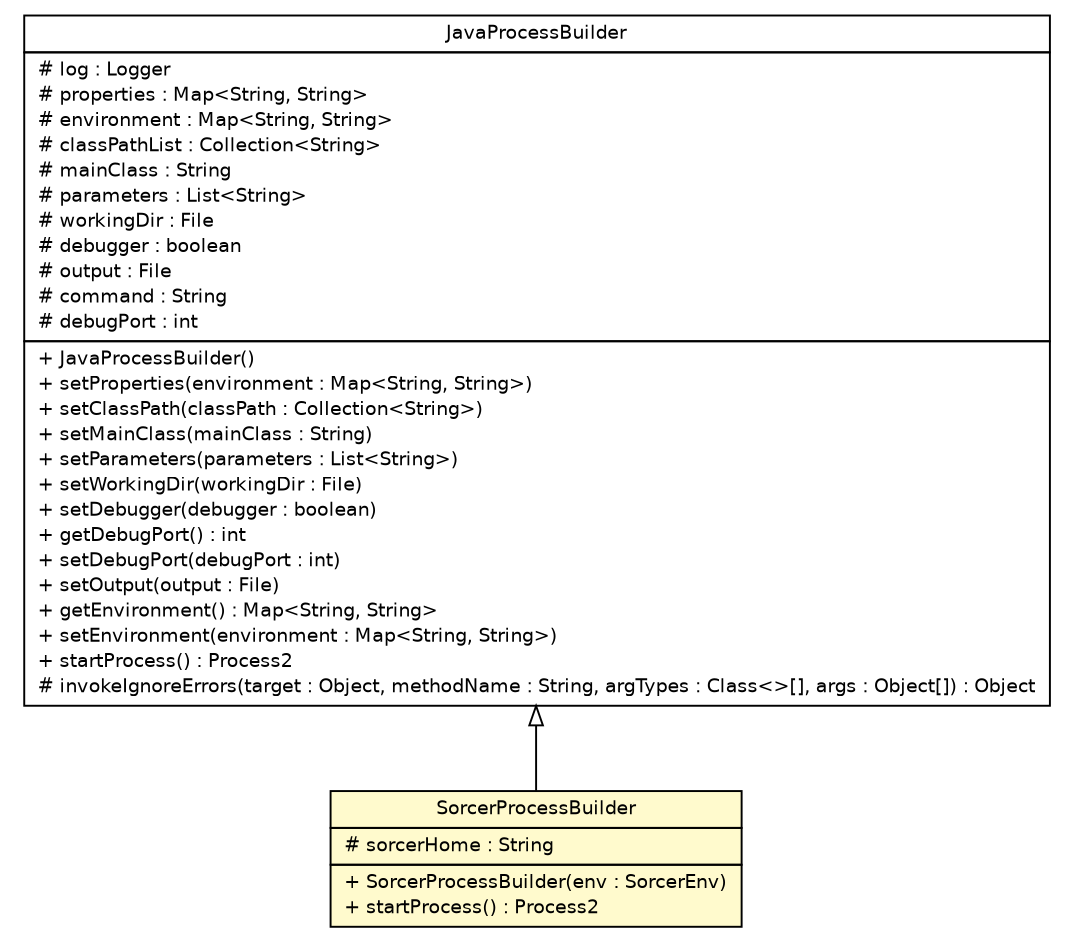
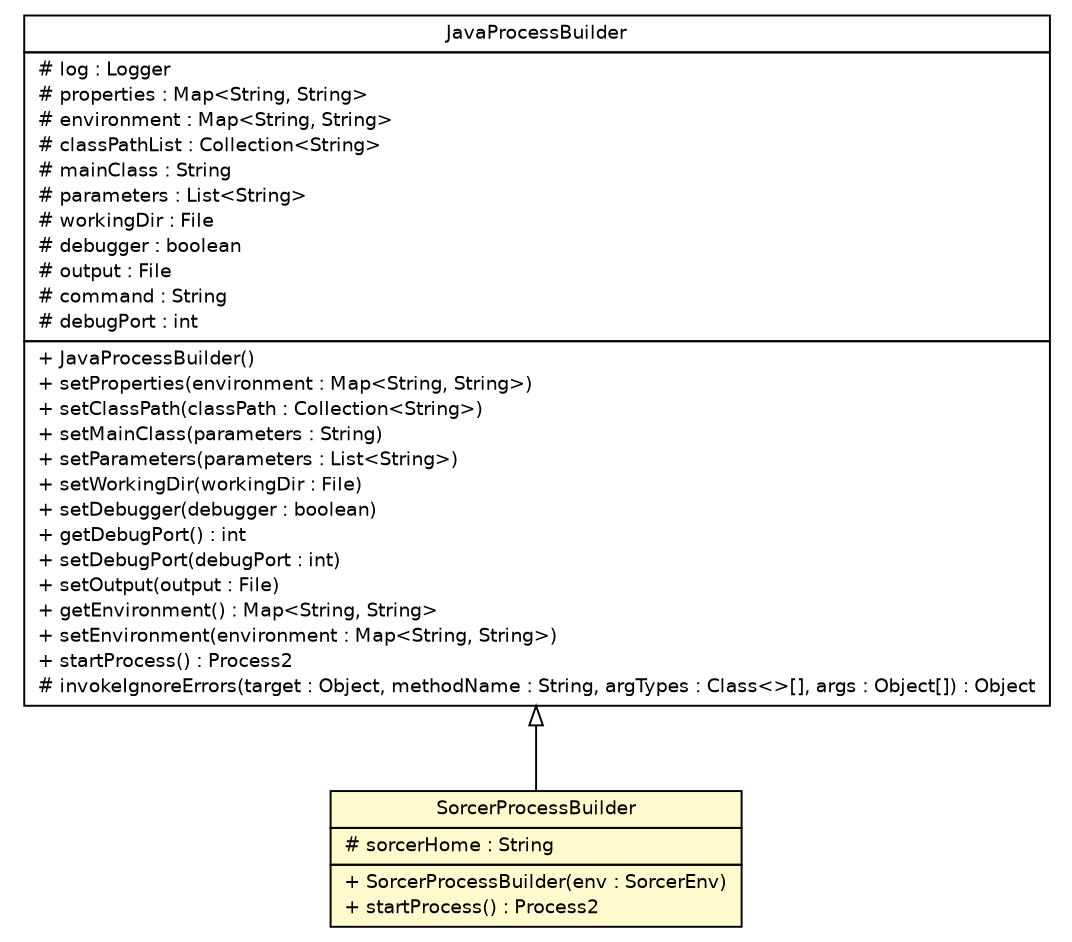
node "JavaProcessBuilder": text "+ setMainClass(mainClass : String)" -> "+ setMainClass(parameters : String)"
